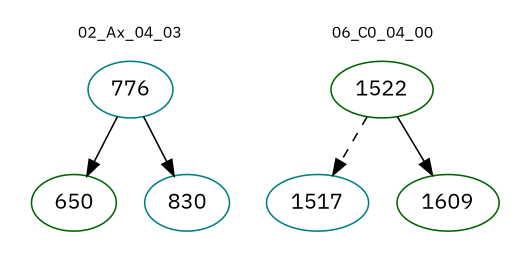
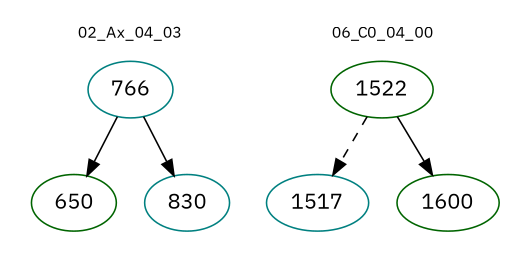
node "776": label "776" -> "766"
node "1609": label "1609" -> "1600"
